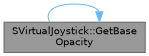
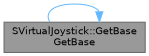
node "SVirtualJoystick::GetBase Opacity": label "SVirtualJoystick::GetBase Opacity" -> "SVirtualJoystick::GetBase GetBase"
